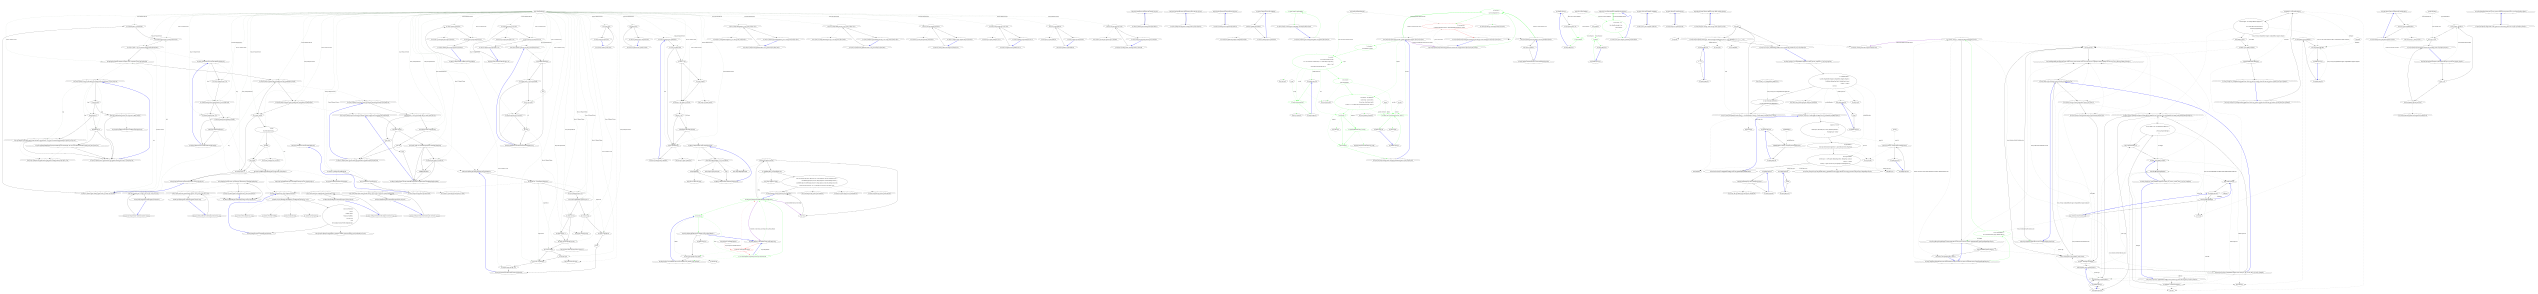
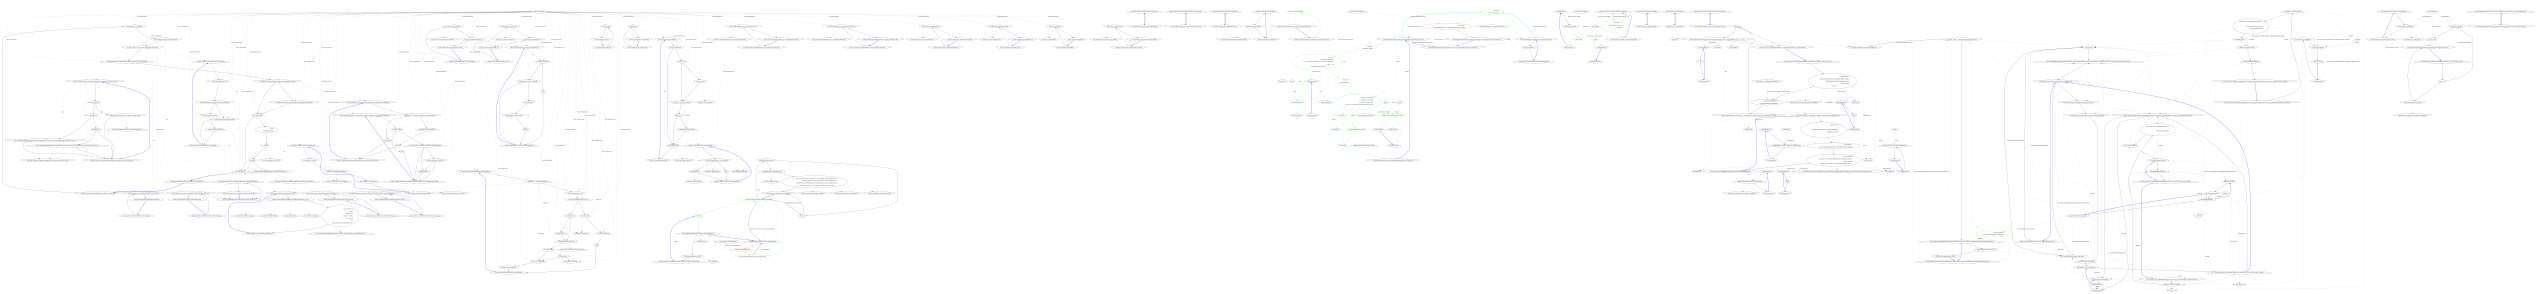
node "var sourceStream = this.stream": added
